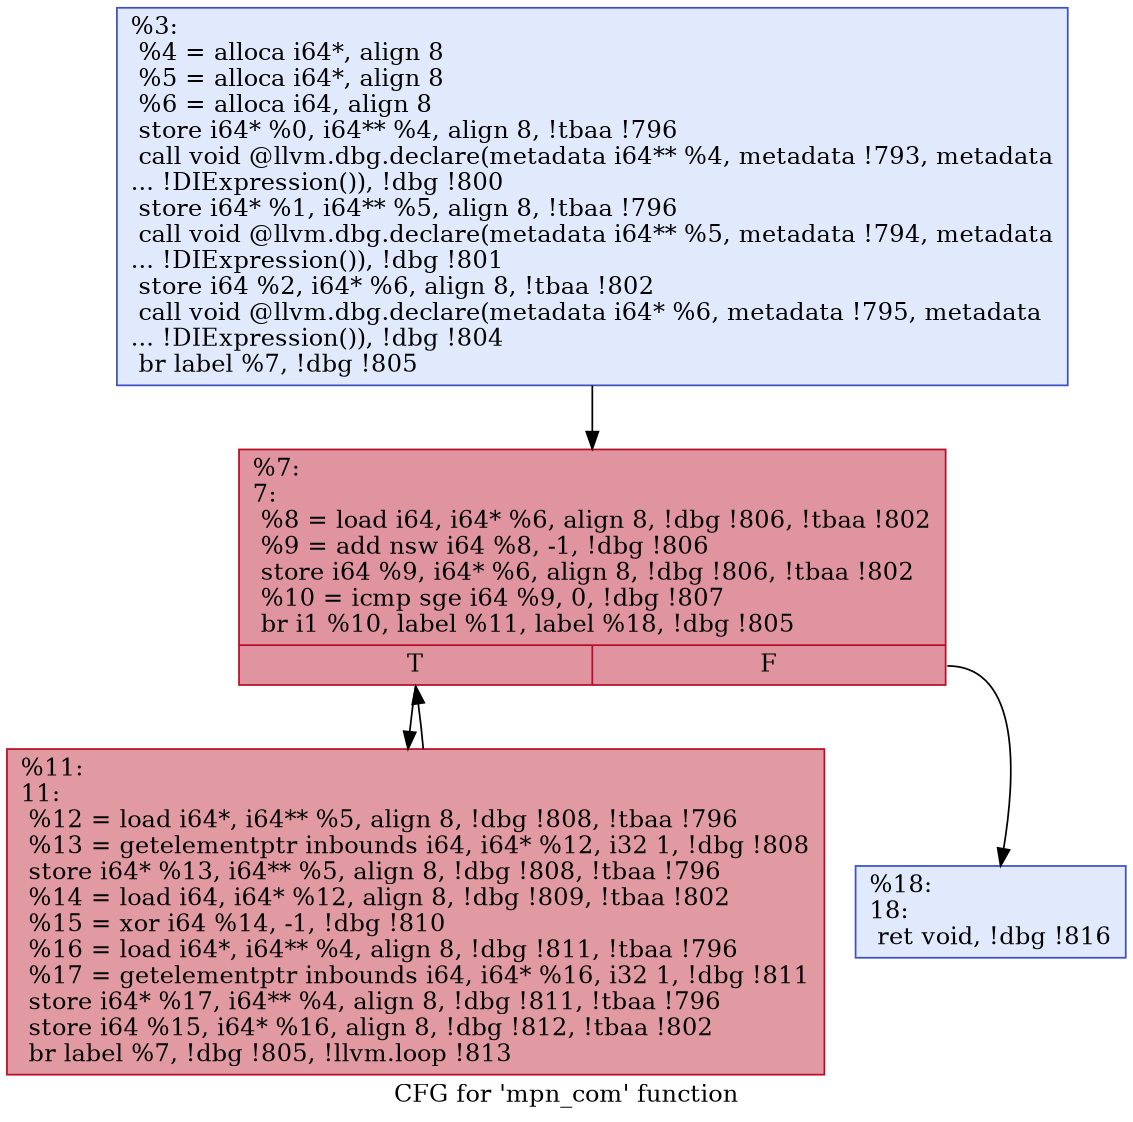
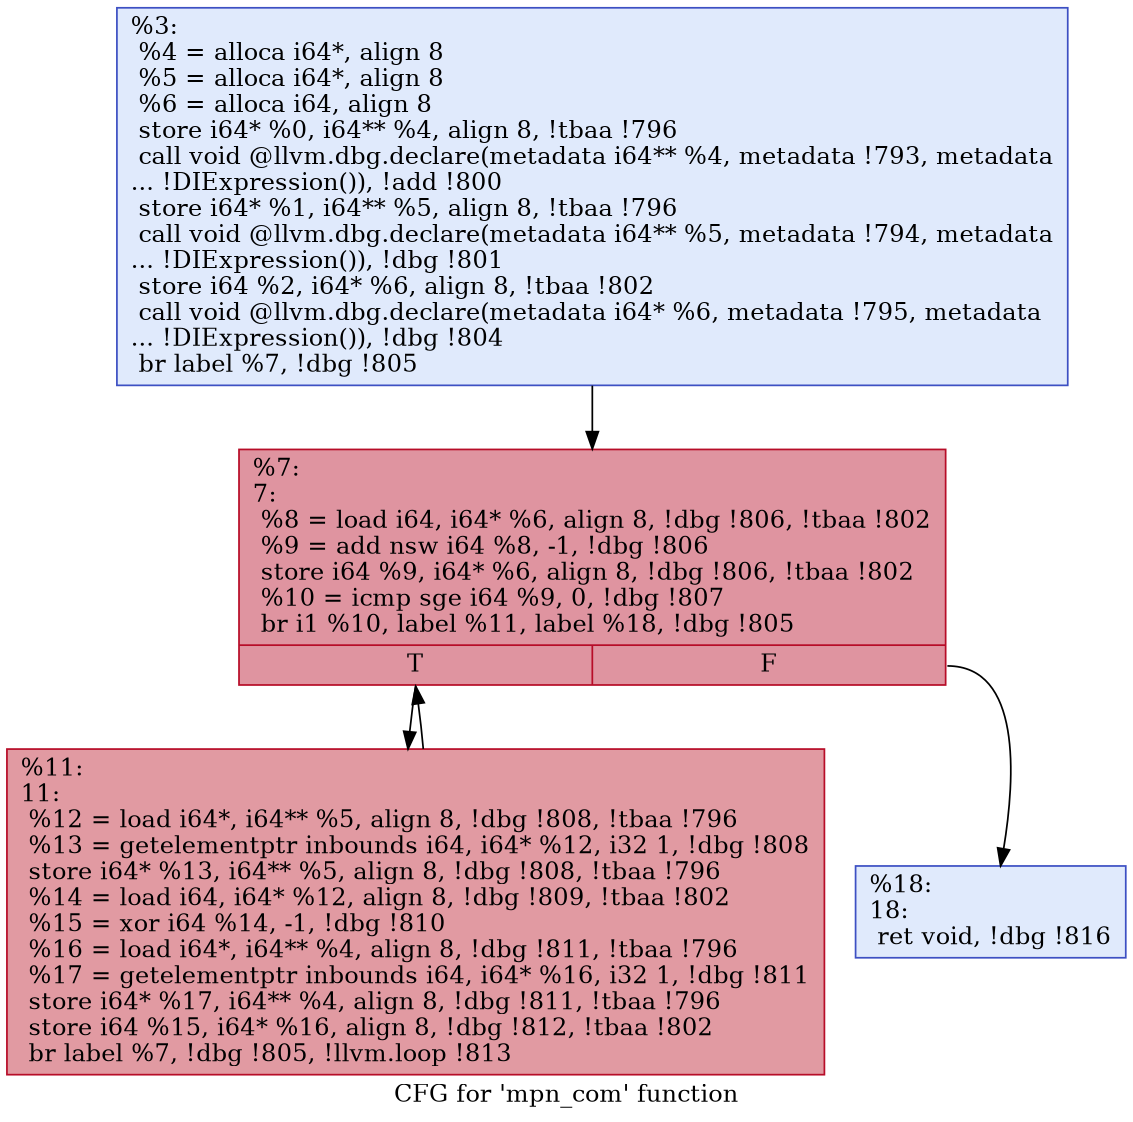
node "%3:": text "... !DIExpression()), !dbg !800" -> "... !DIExpression()), !add !800"
